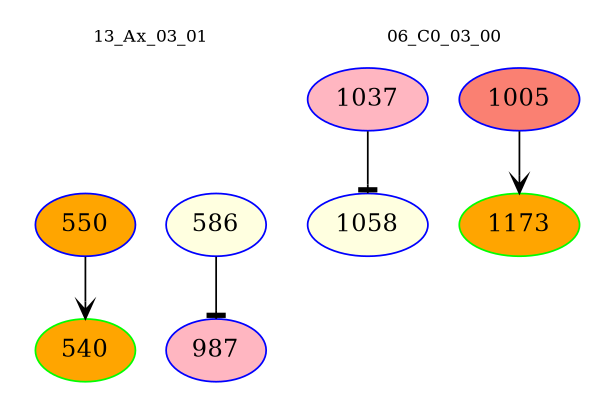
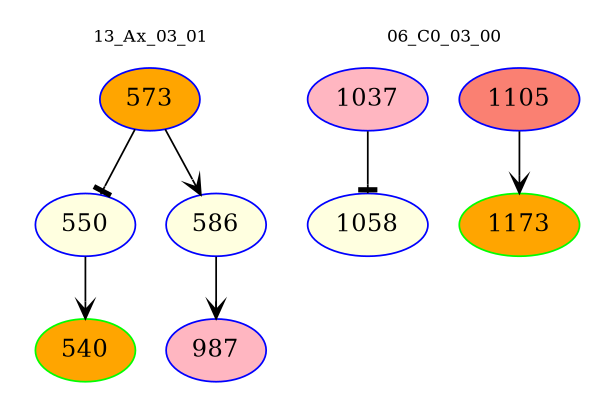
node "573": added
node "1005": label "1005" -> "1105"
node "550": fillcolor orange -> lightyellow
edge "586" -> "987": arrowhead tee -> vee
